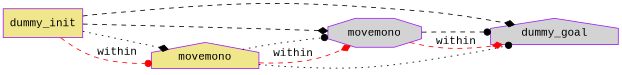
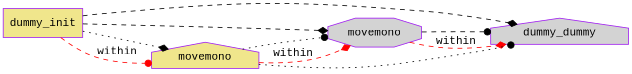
node "dummy_goal": label "dummy_goal" -> "dummy_dummy"
